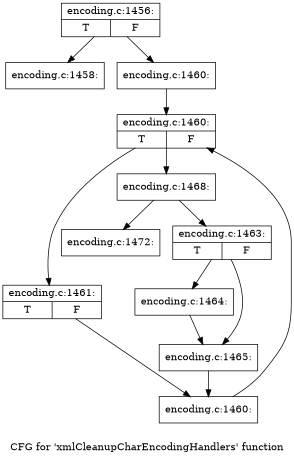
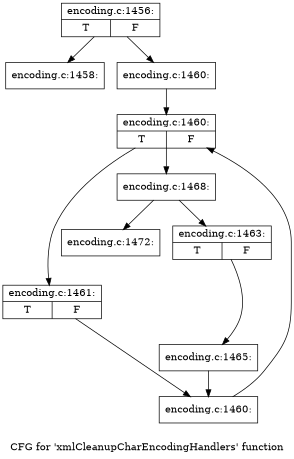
node "encoding.c:1464:": removed
